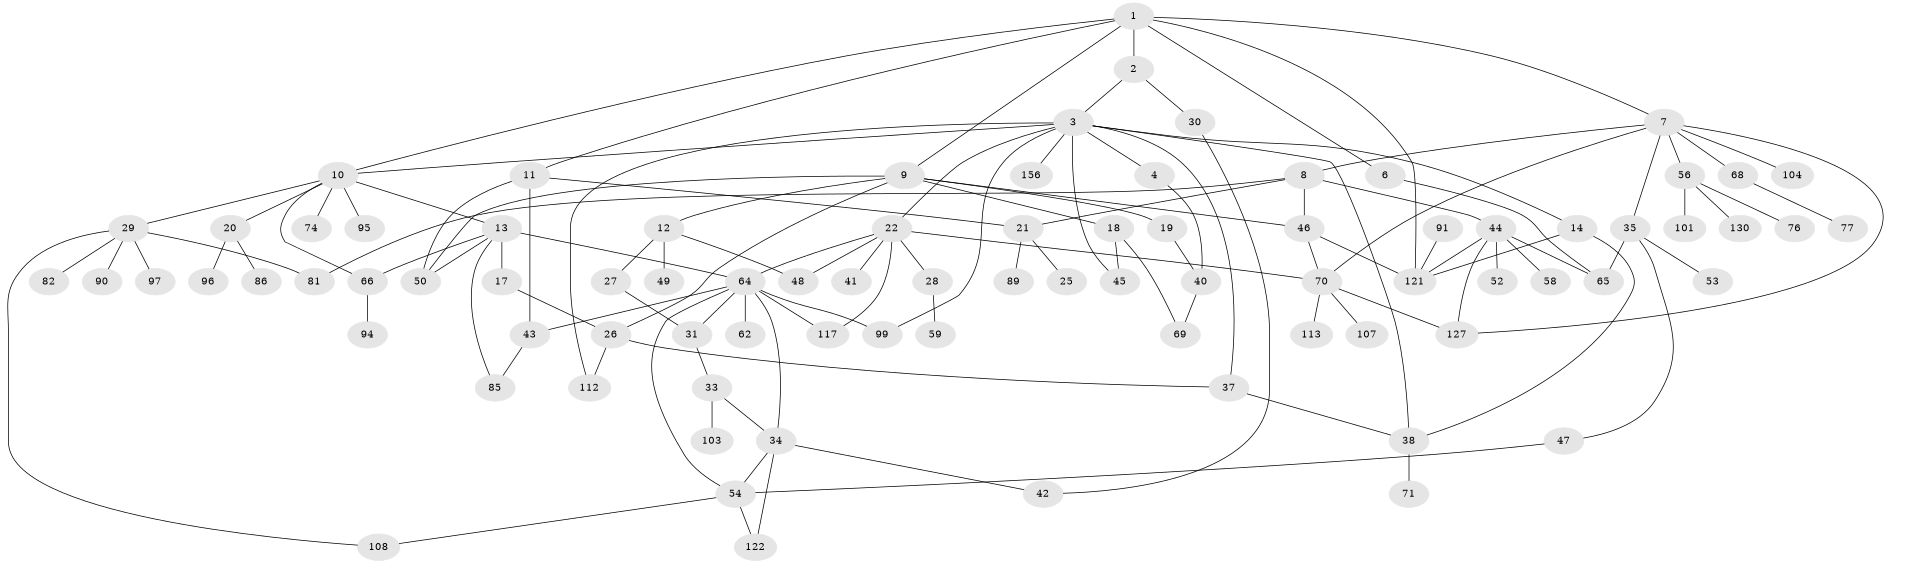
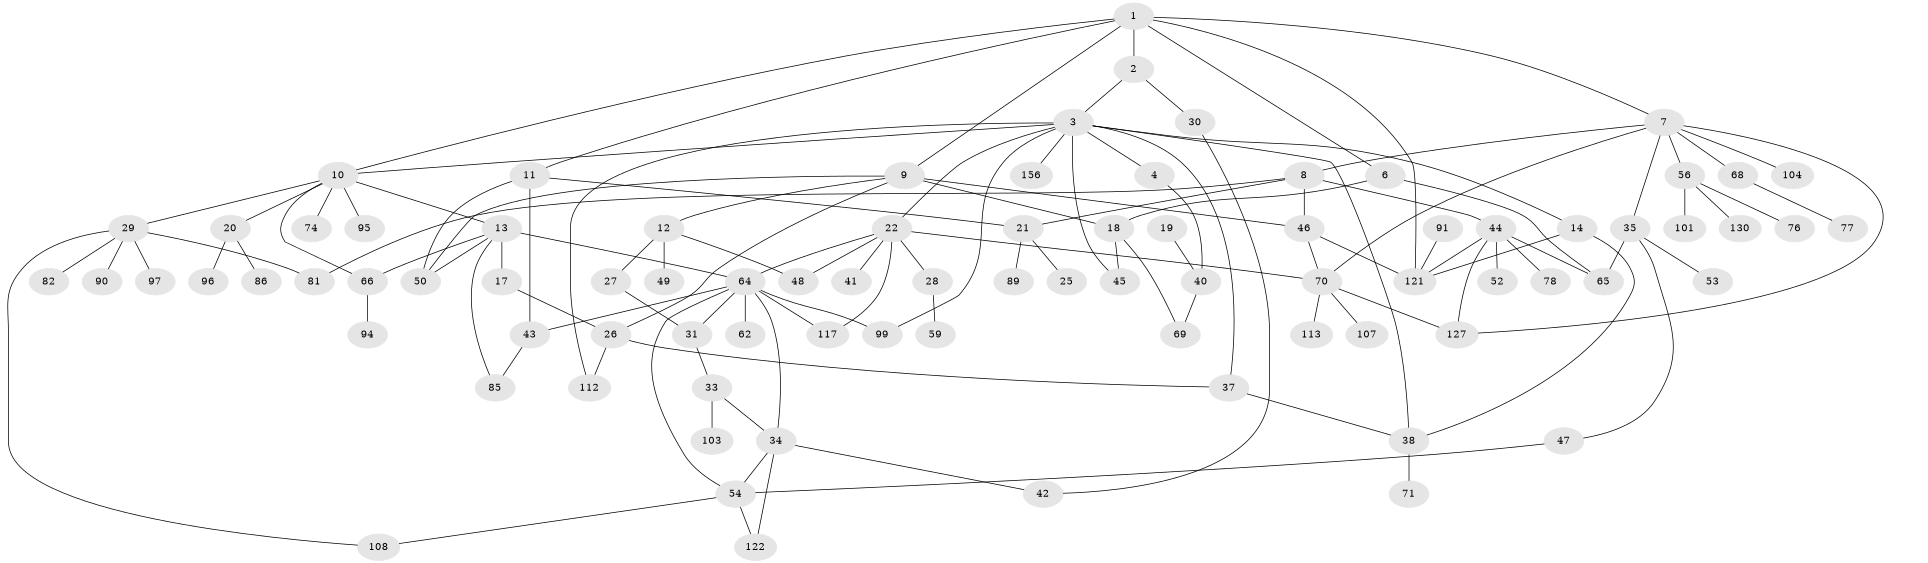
edge "9" -- "19": removed
edge "6" -- "18": added
node "58": label "58" -> "78"
